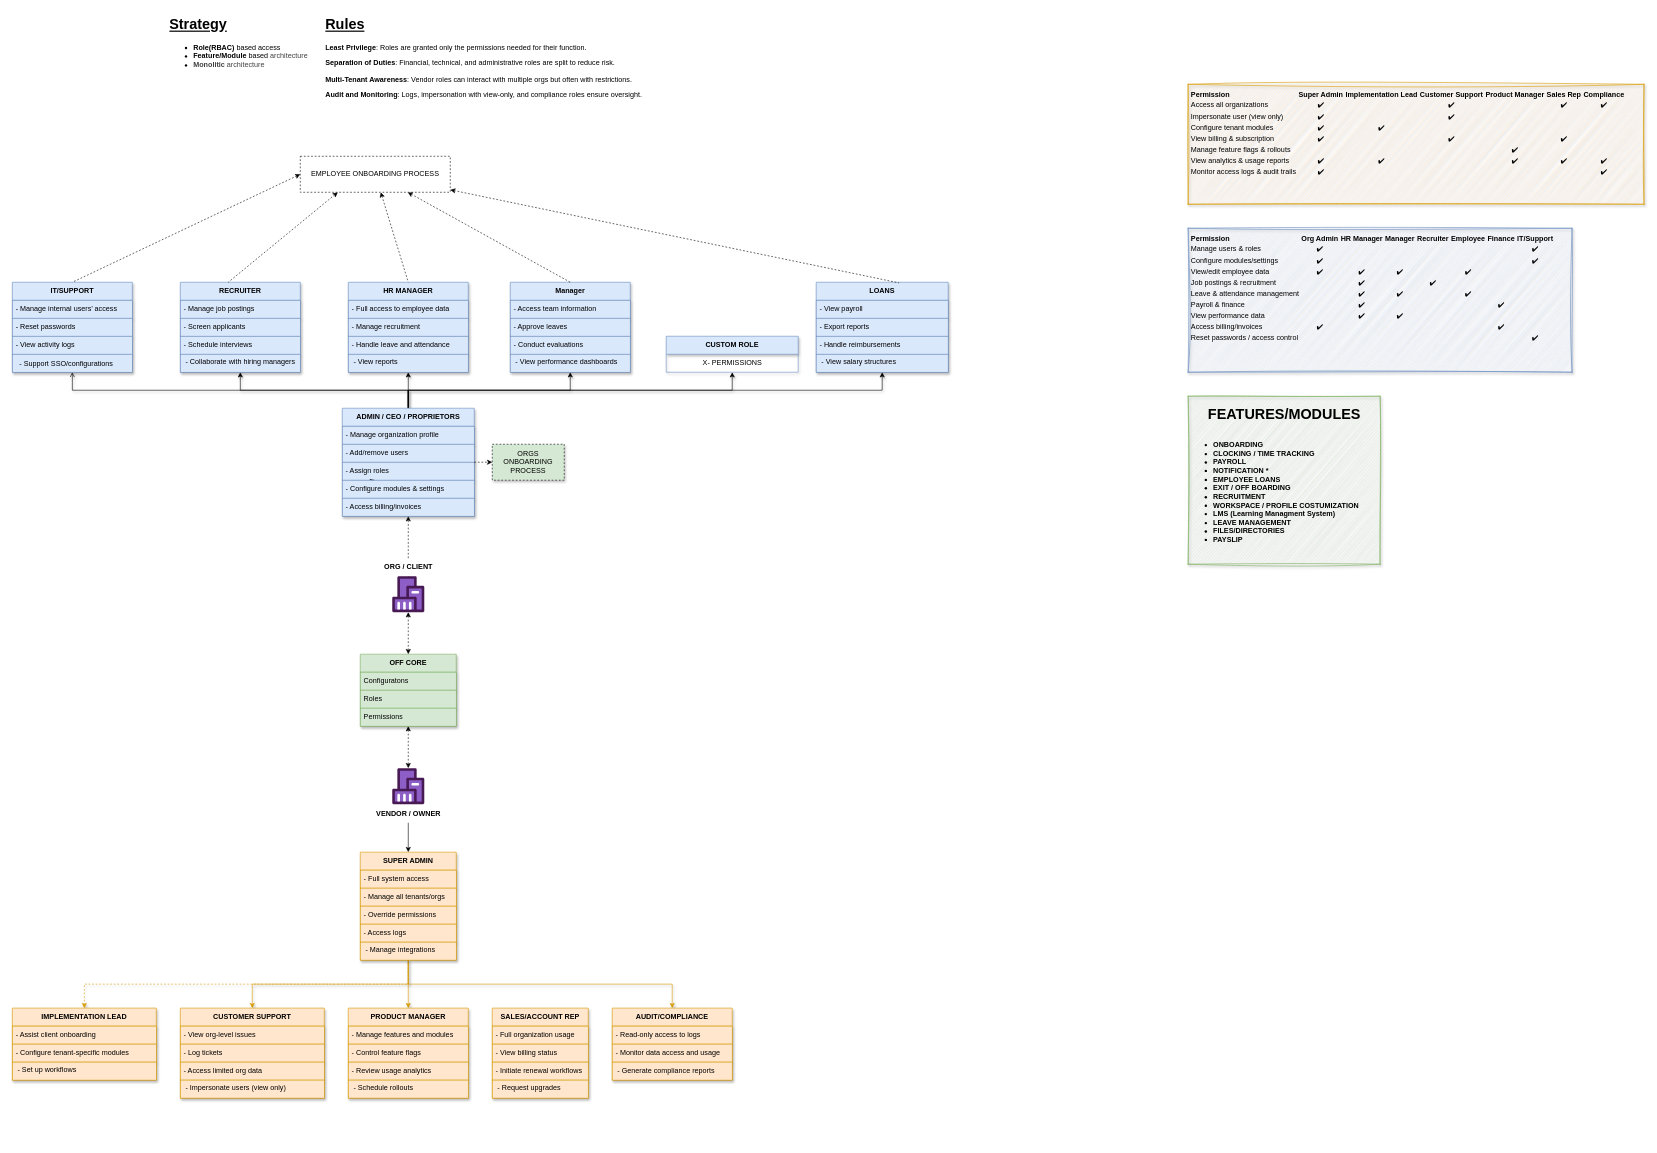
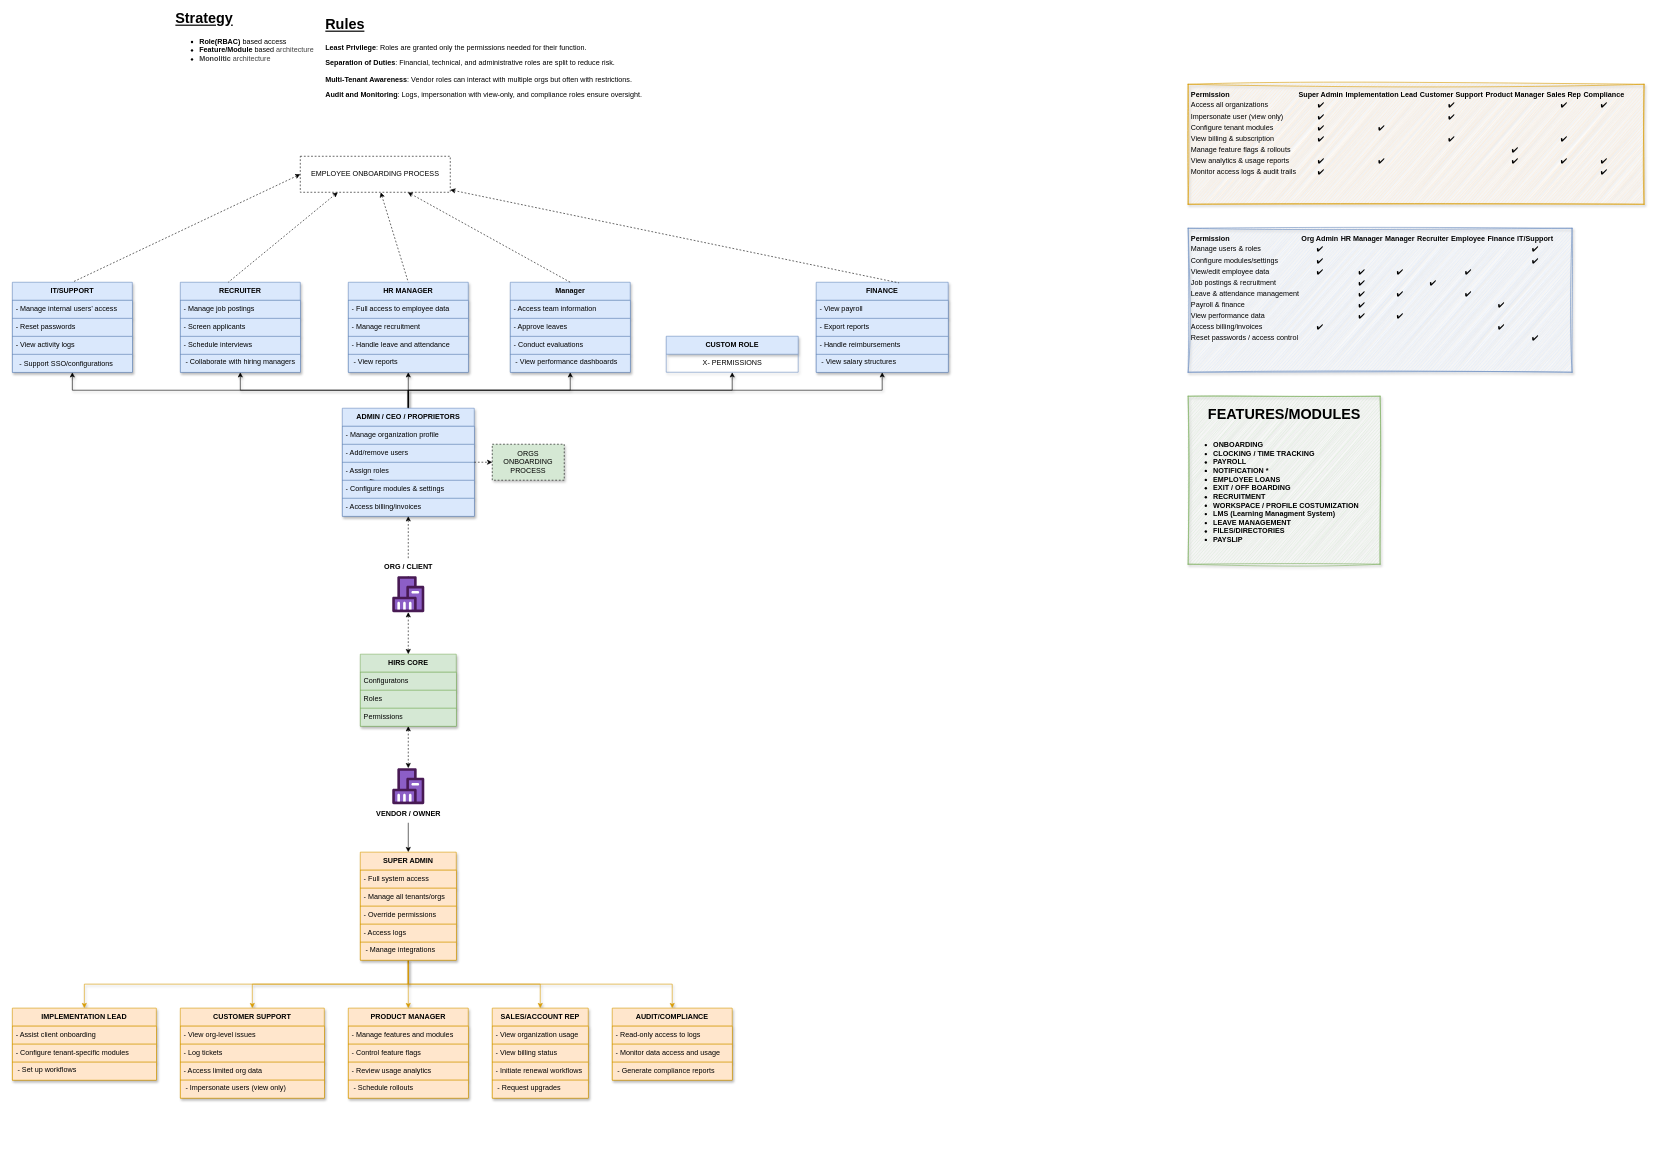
node "Strategy Role(RBAC) based access Feature/Module based architecture Monolitic architecture": moved (240, 48) -> (246, 42)
node "LOANS": label "LOANS" -> "FINANCE"
edge "ADMIN / CEO / PROPRIETORS" -> "IT/SUPPORT": arrowhead open -> classic
node "OFF CORE": label "OFF CORE" -> "HIRS CORE"
edge "SUPER ADMIN" -> "IMPLEMENTATION LEAD": style dashed -> solid
edge "SUPER ADMIN" -> "SALES/ACCOUNT REP": added
node "- Full organization usage": label "- Full organization usage" -> "- View organization usage"
